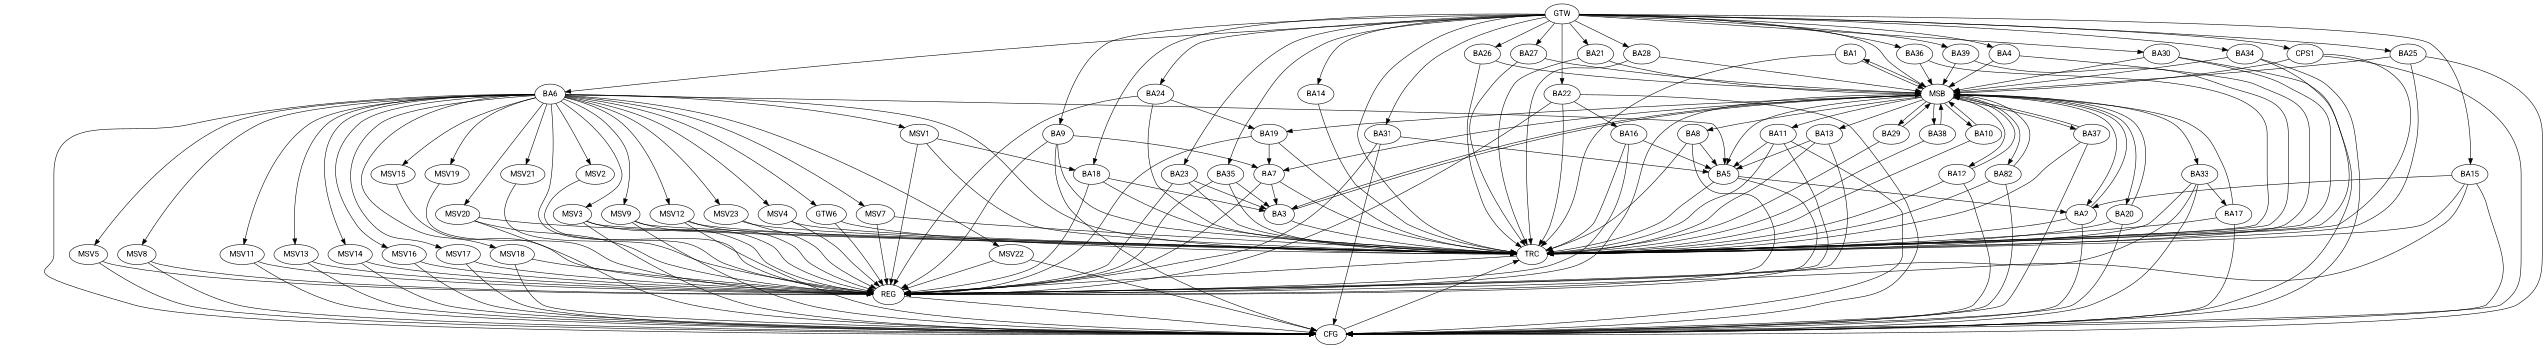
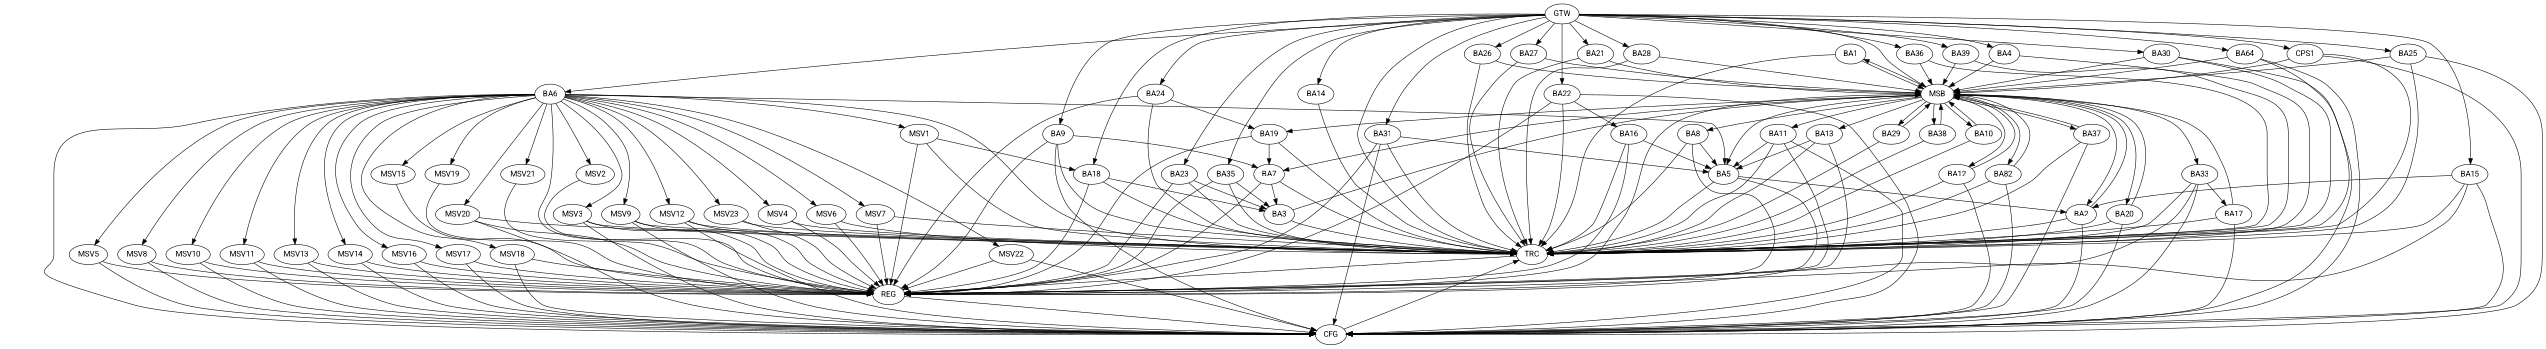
node "BA34": label "BA34" -> "BA64"
edge "MSB" -> "BA3": removed
edge "BA31" -> "TRC": added
node "GTW6": label "GTW6" -> "MSV6"
node "MSV10": added
